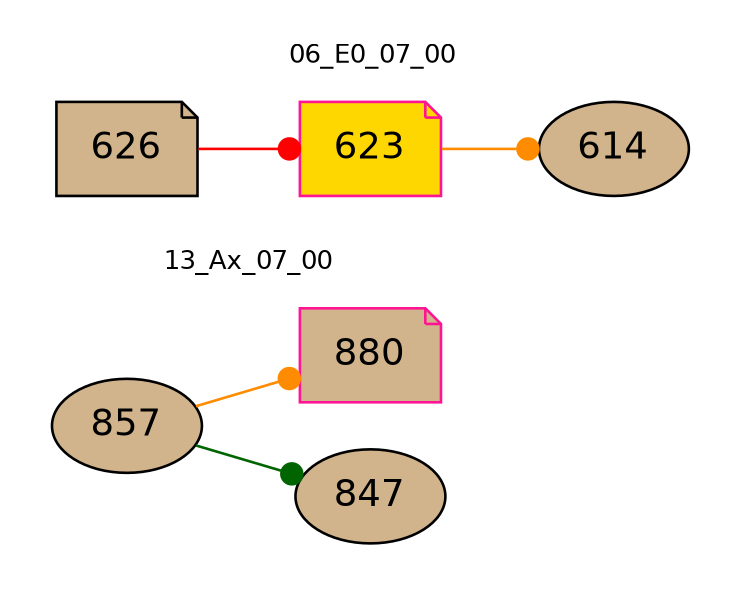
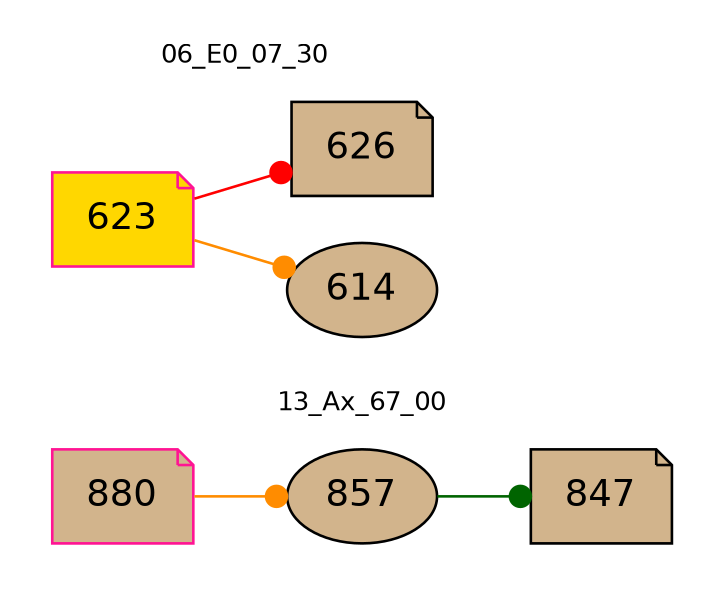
cluster "06_E0_07_00": label "06_E0_07_00" -> "06_E0_07_30"
edge "626" -> "623": reversed
cluster "13_Ax_07_00": label "13_Ax_07_00" -> "13_Ax_67_00"
edge "857" -> "880": reversed
node "847": shape ellipse -> note
